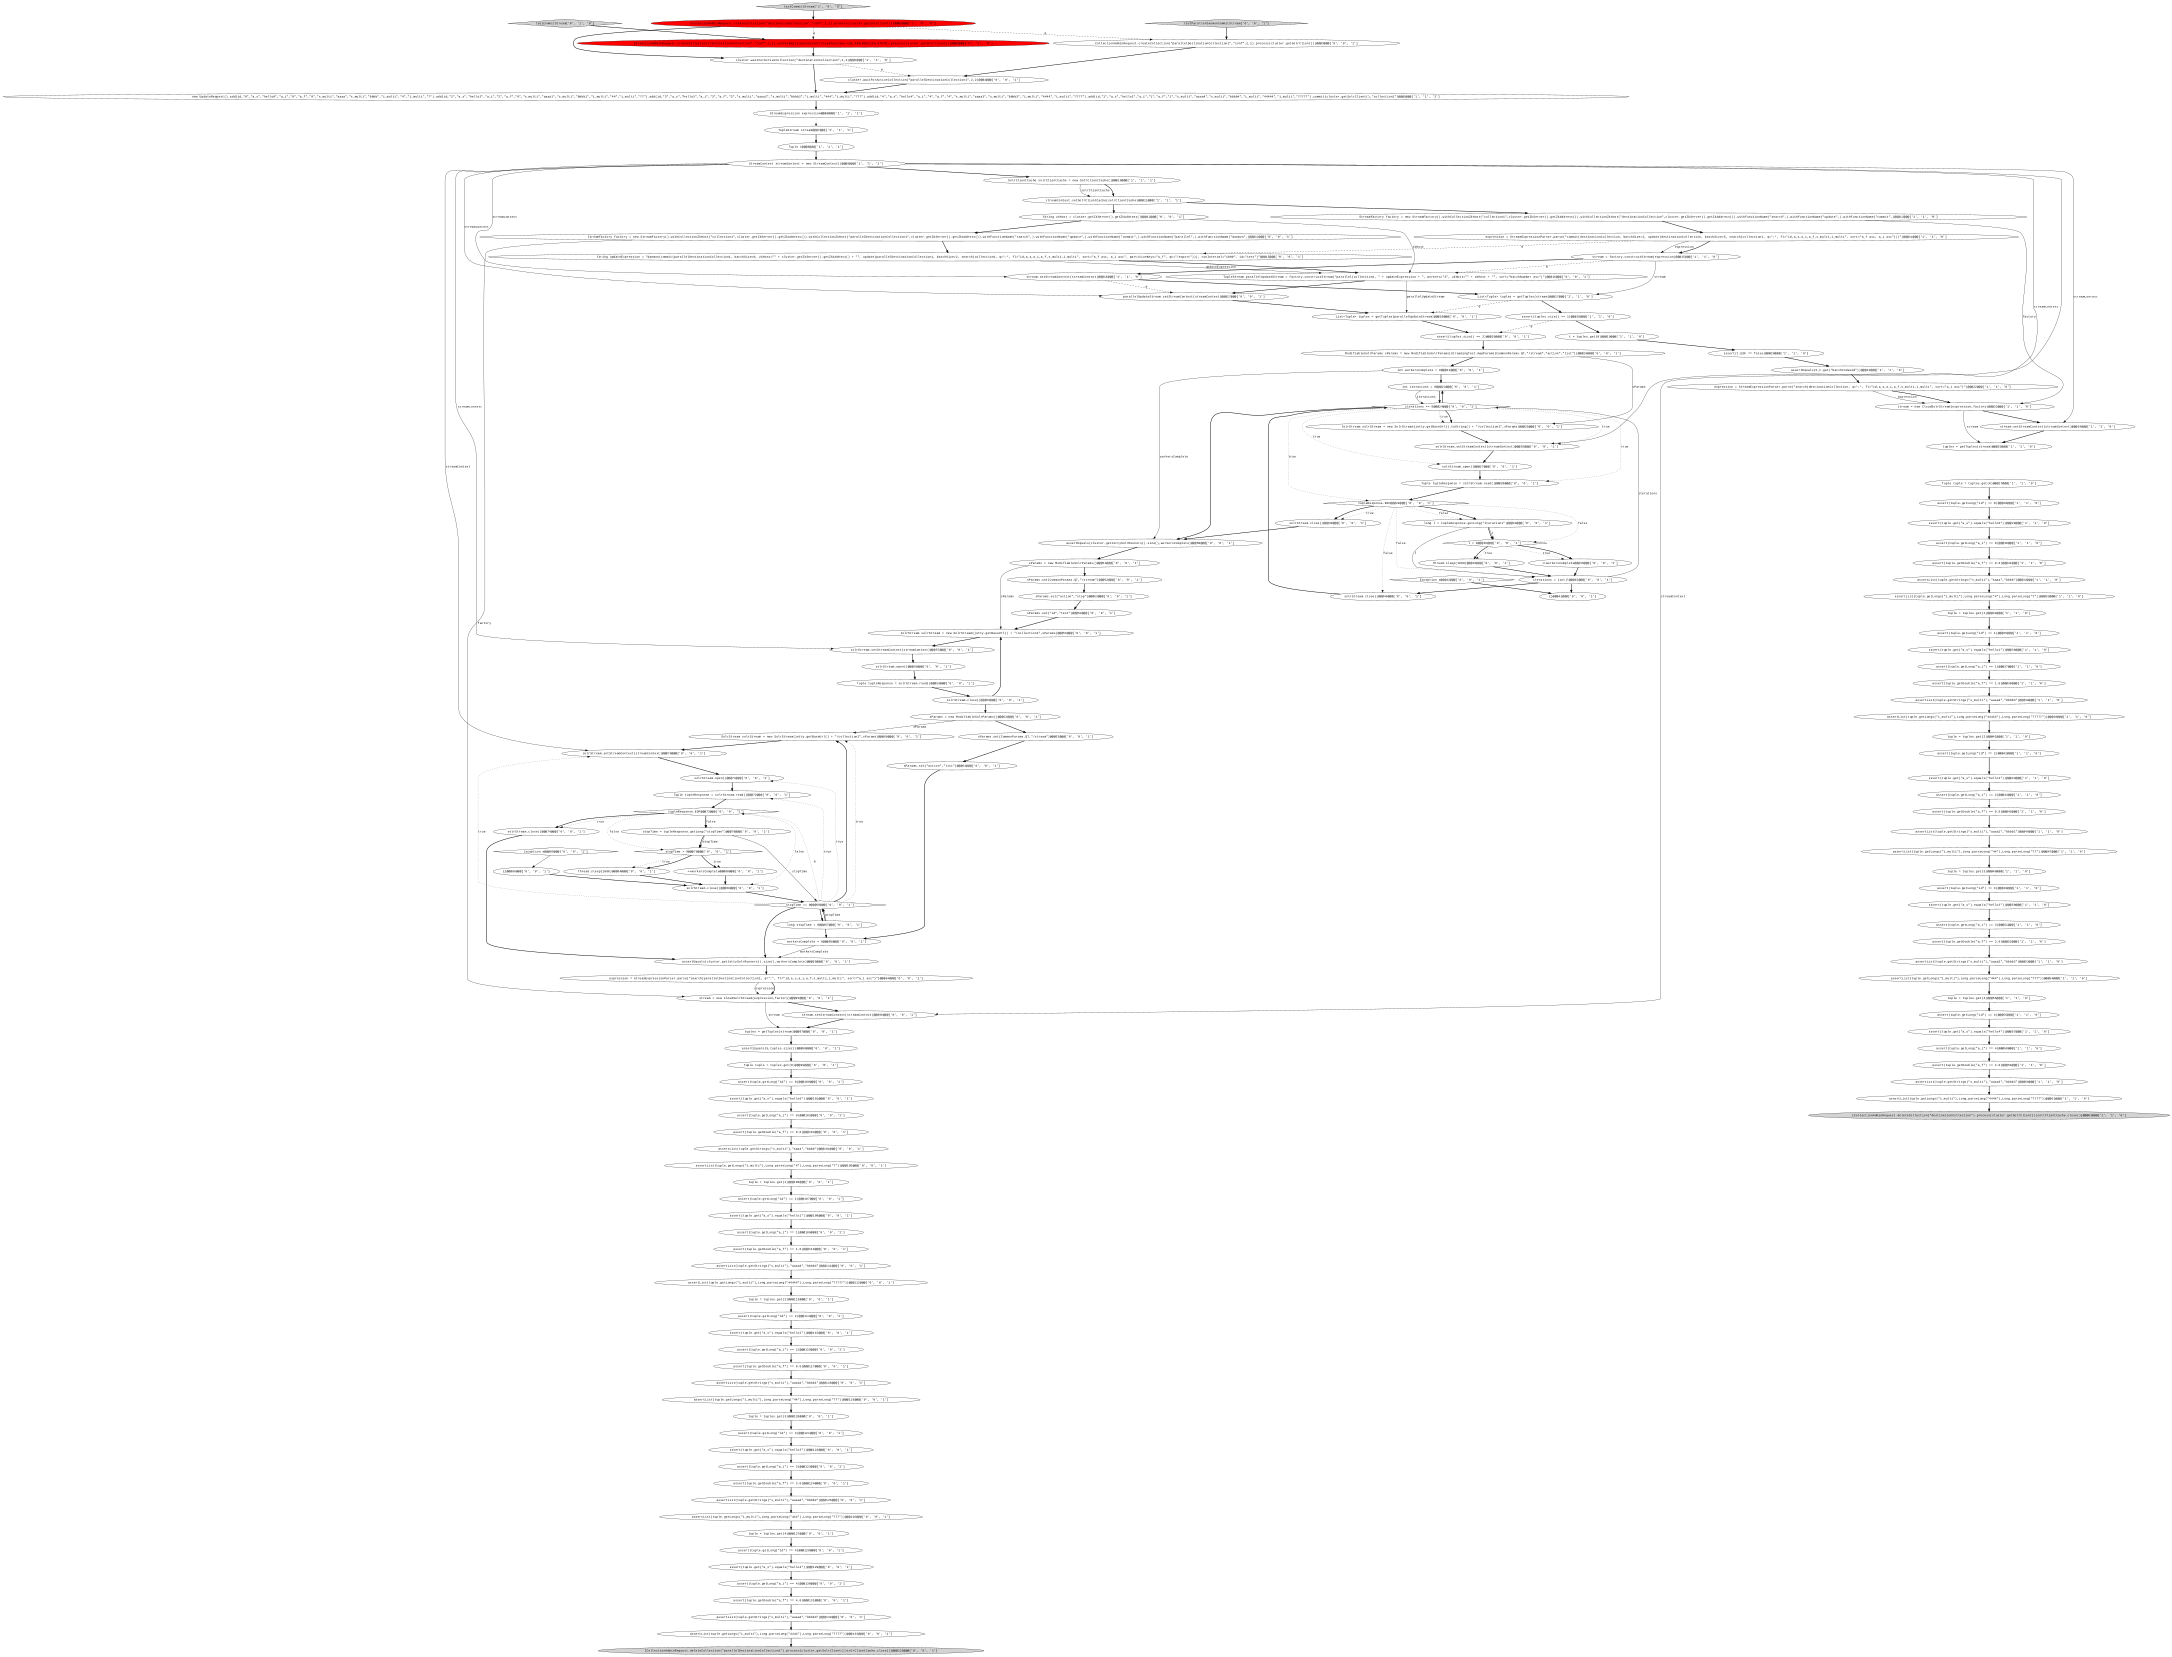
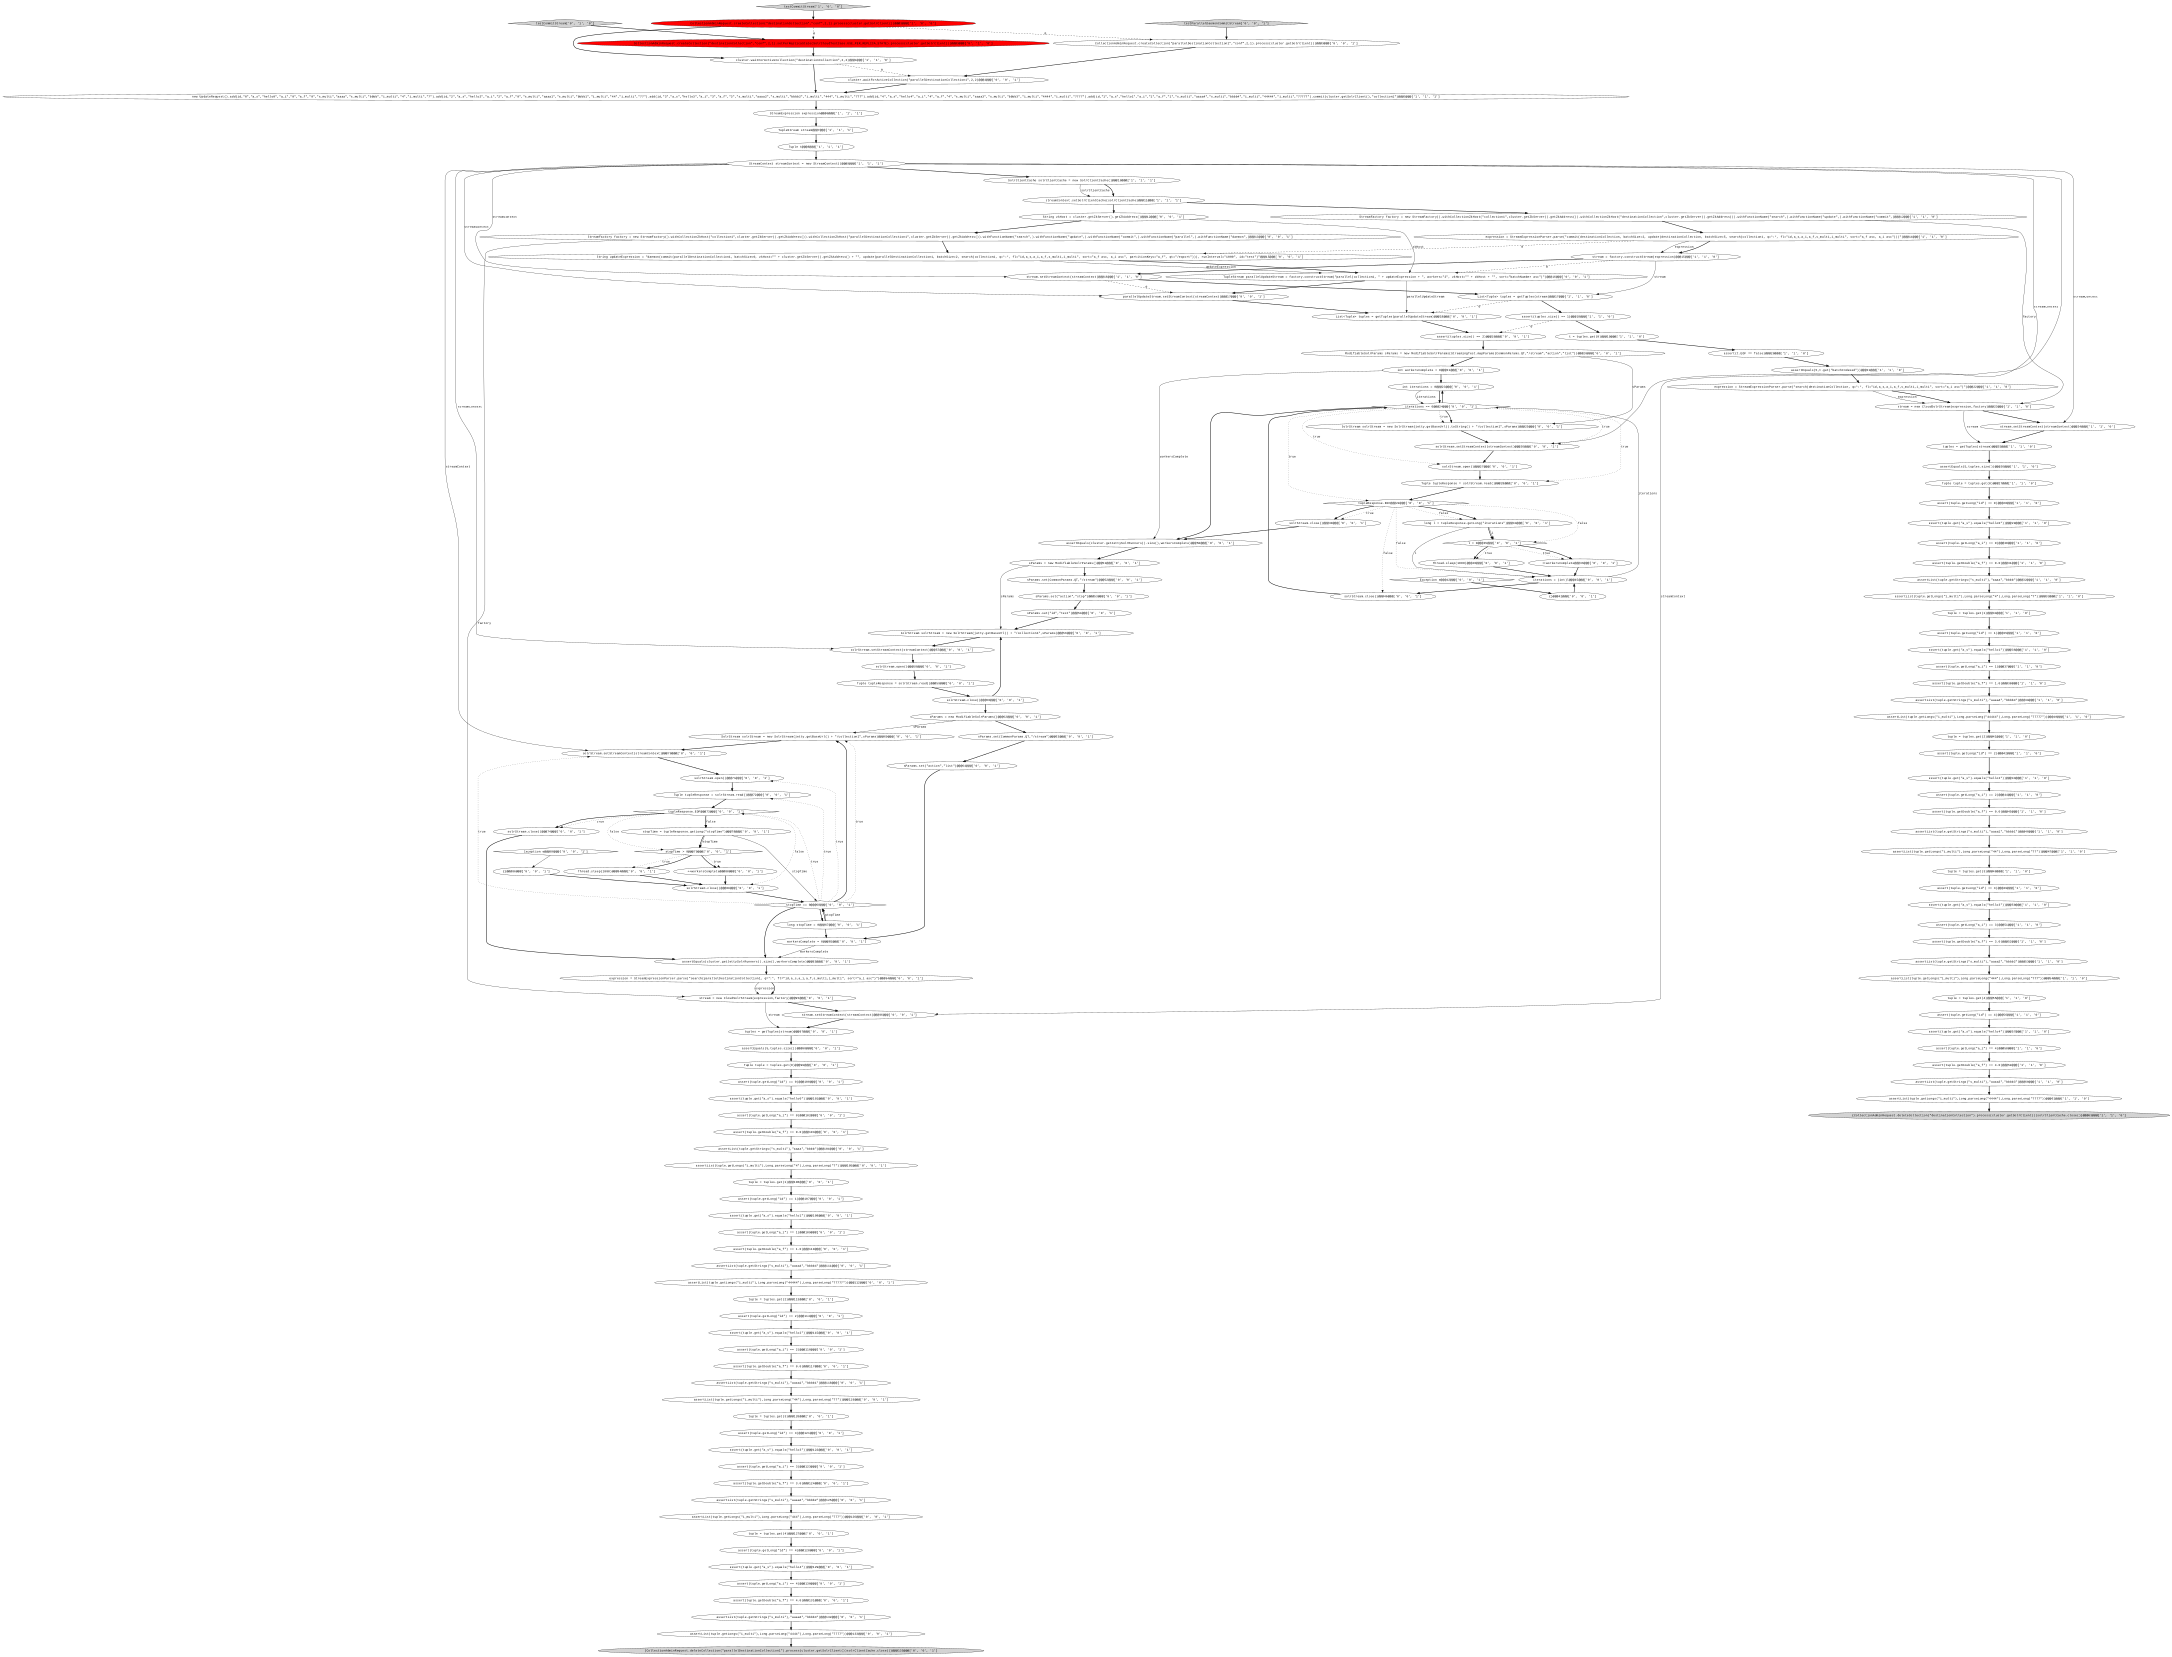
edge "StreamExpression expression@@@6@@@['1', '1', '1']" -> "TupleStream stream@@@7@@@['1', '1', '1']": style dotted -> bold
node "assertEquals(5,tuples.size())@@@26@@@['1', '1', '0']": added
edge "iterations = (int)l@@@45@@@['0', '0', '1']" -> "{}@@@42@@@['0', '0', '1']": reversed
edge "stopTime == 0@@@68@@@['0', '0', '1']" -> "tupleResponse.EOF@@@73@@@['0', '0', '1']": label "0" -> "true"
